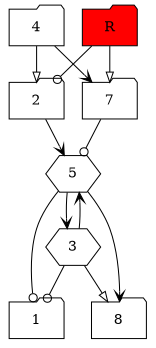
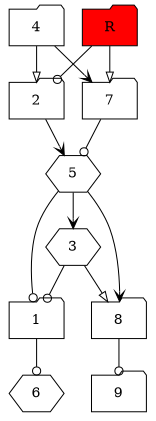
edge "3" -> "5": removed
node "6": added
node "9": added
